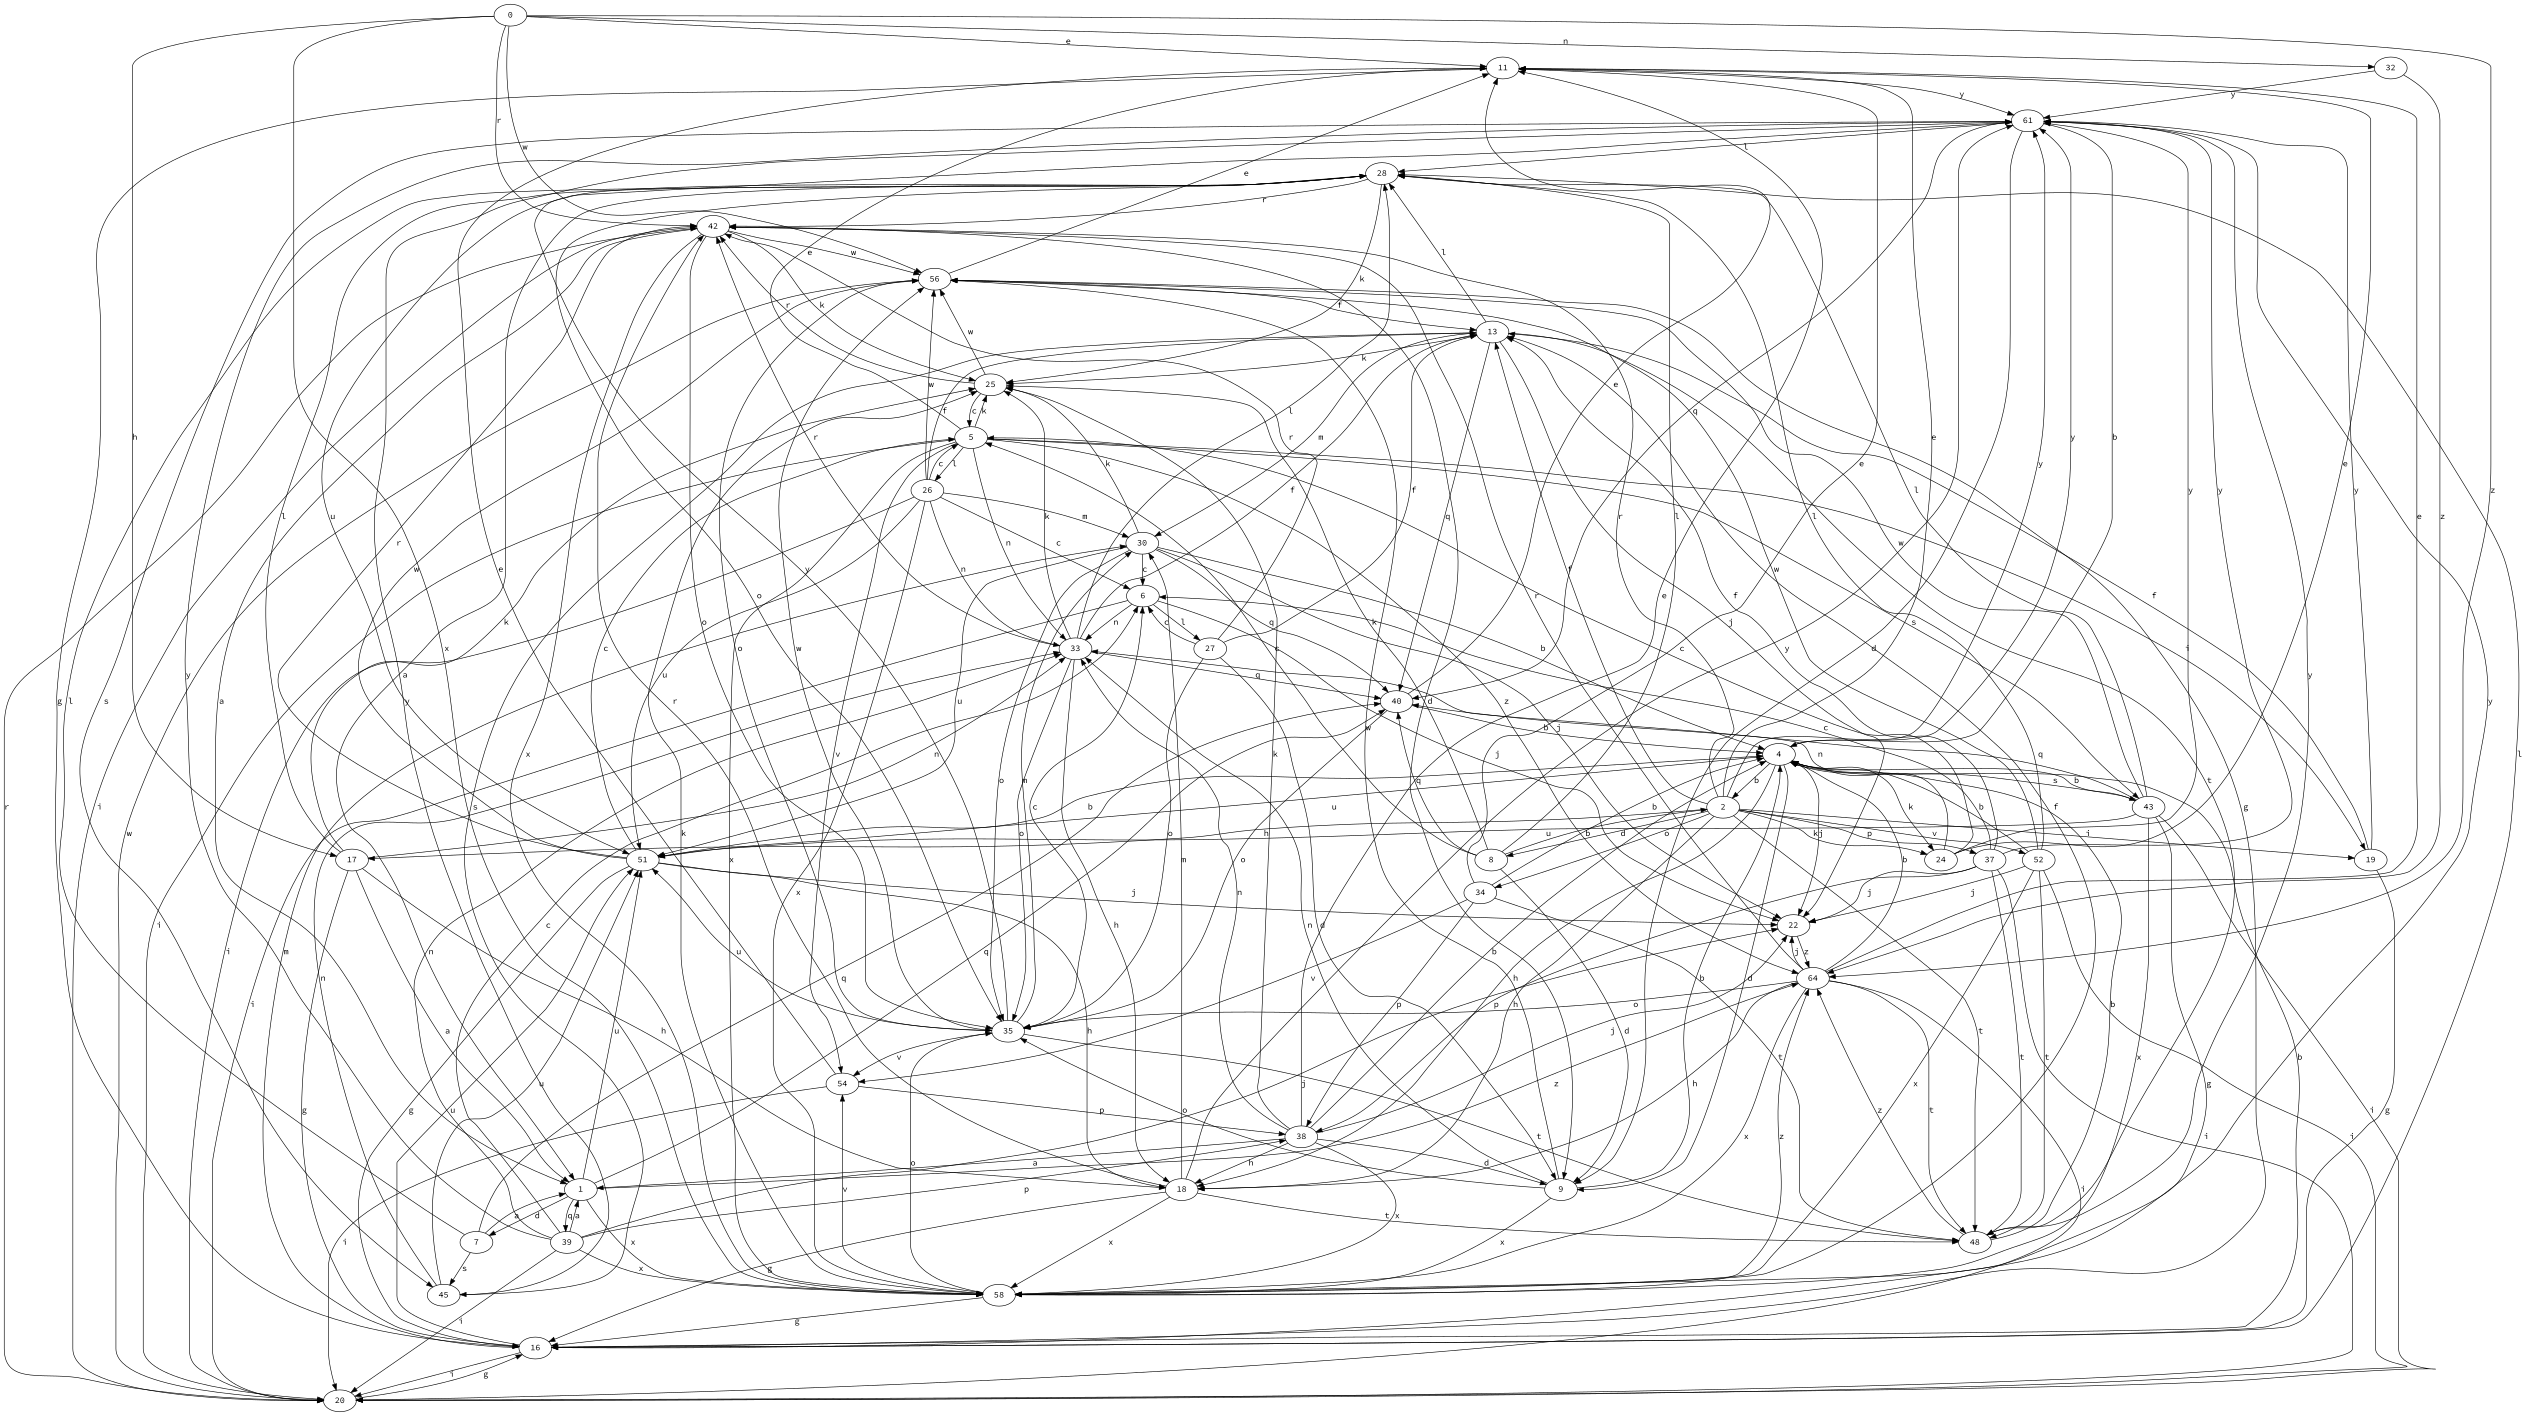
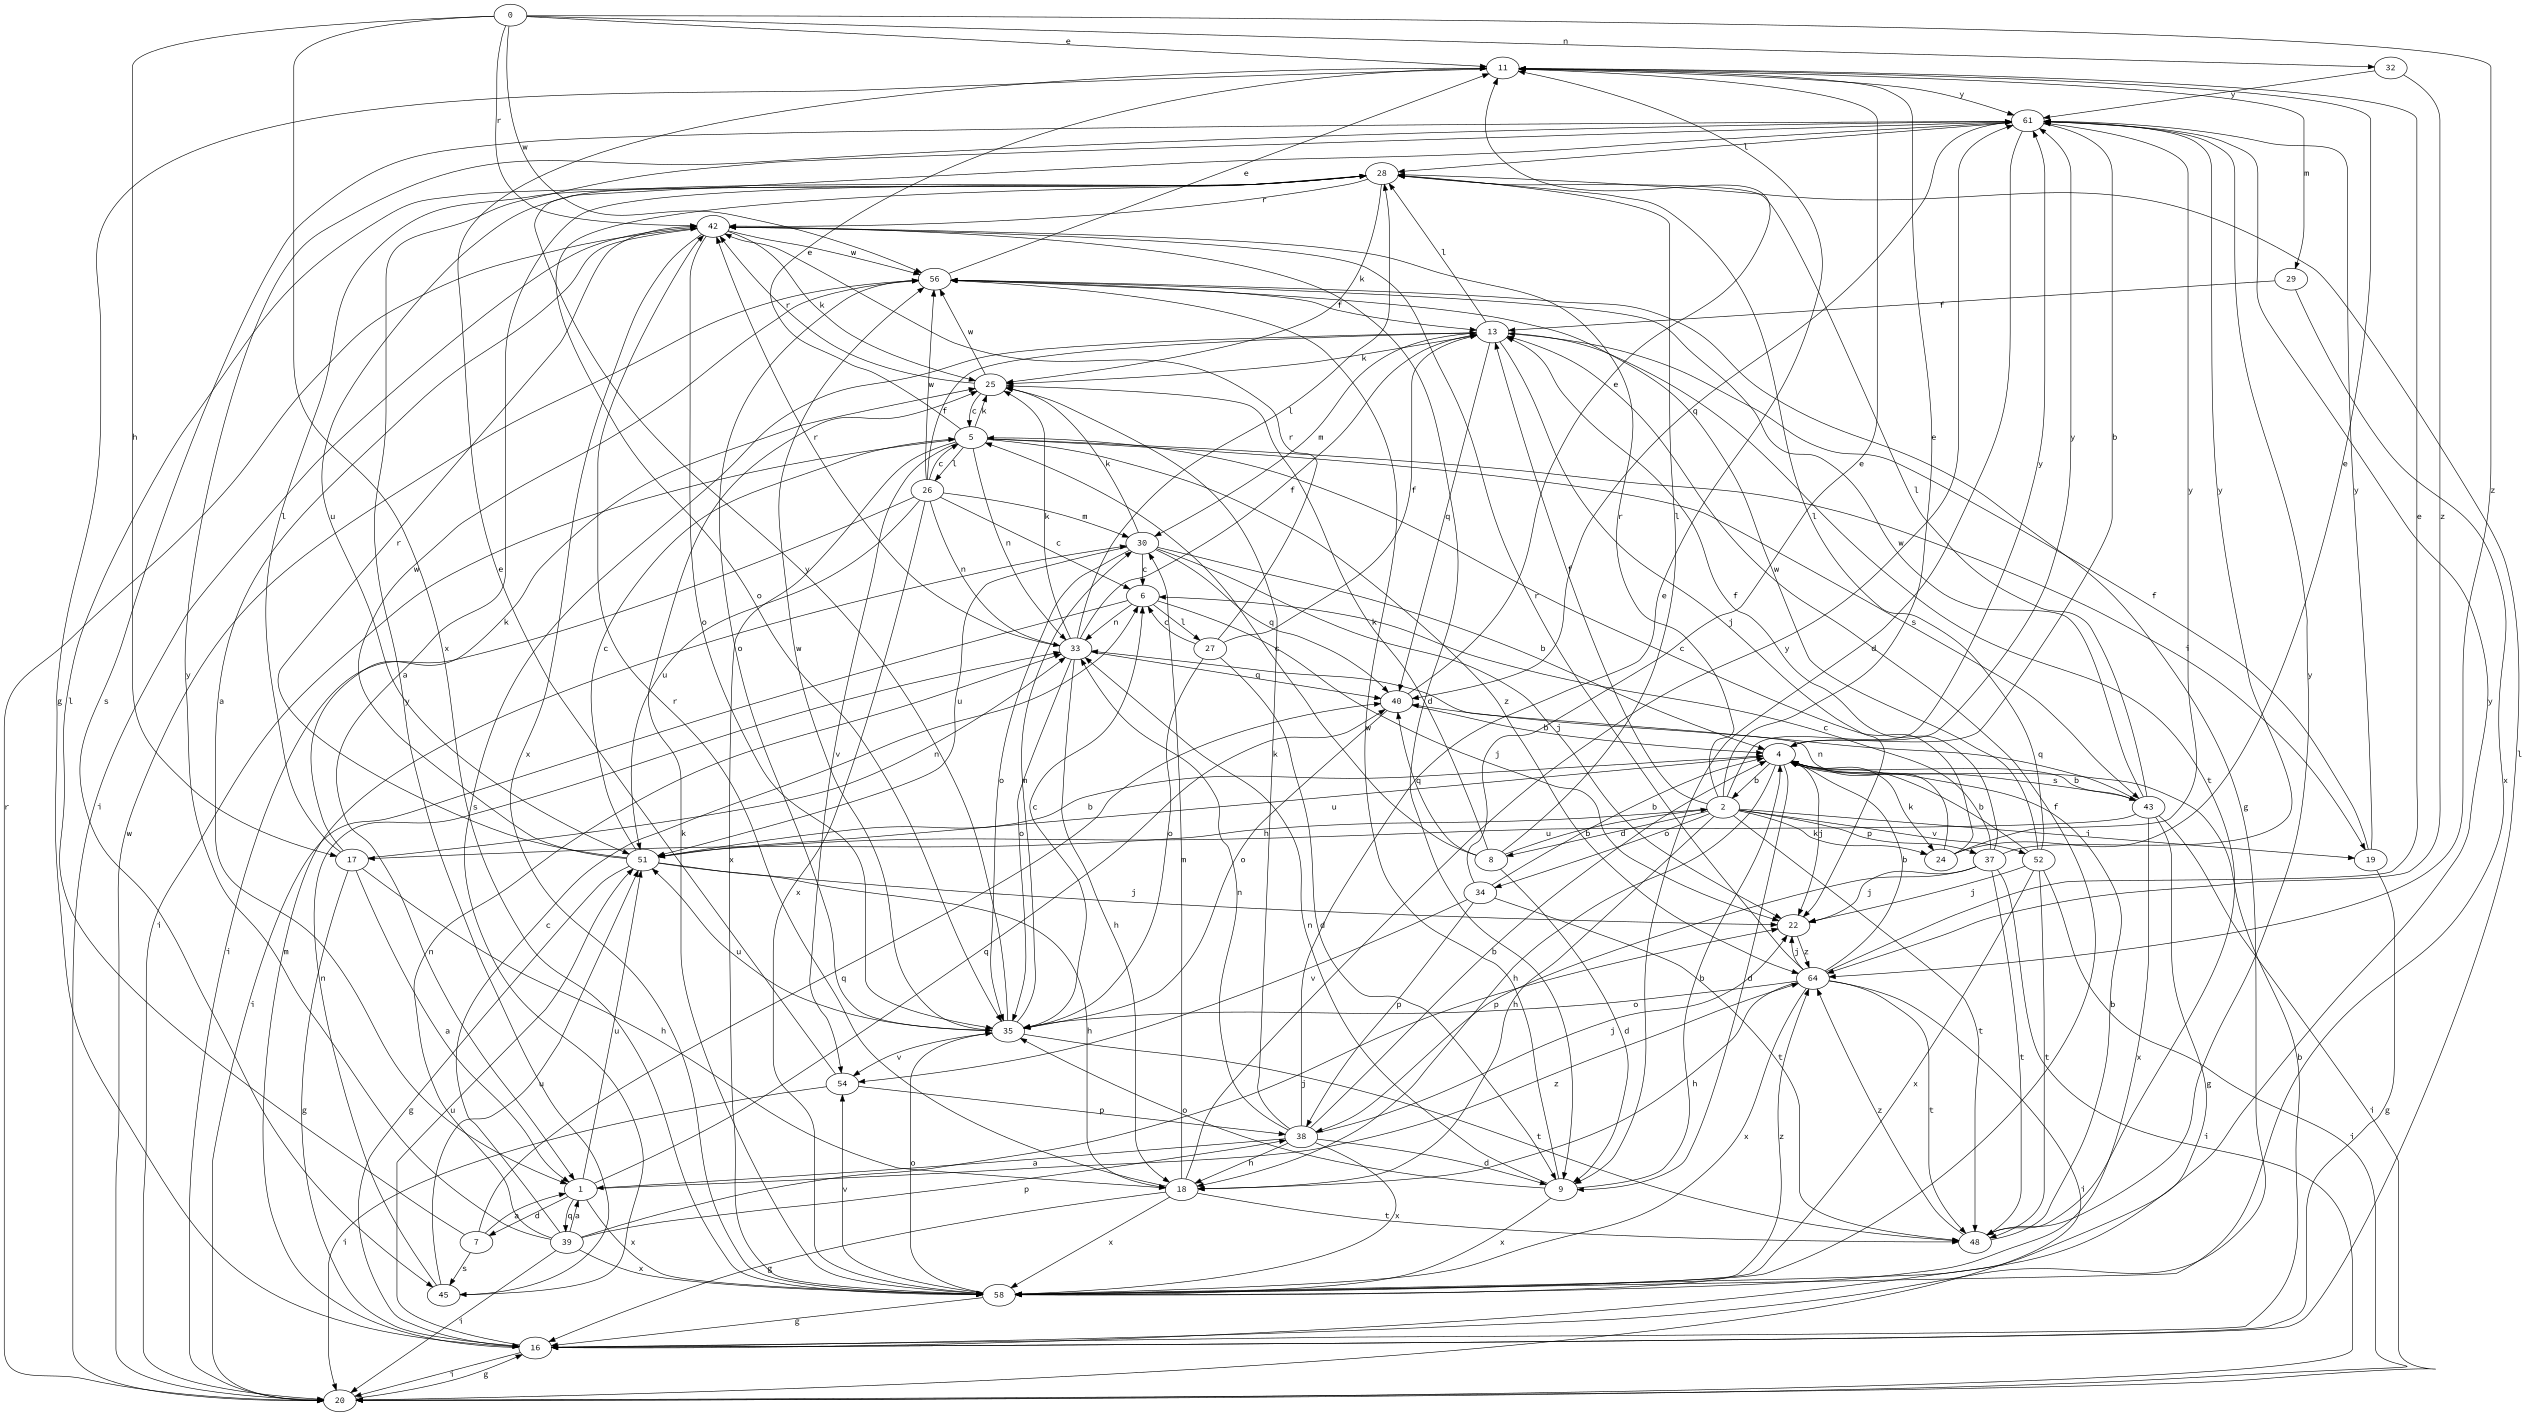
node "29": added
